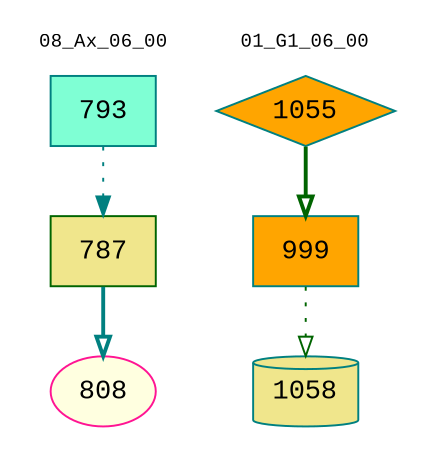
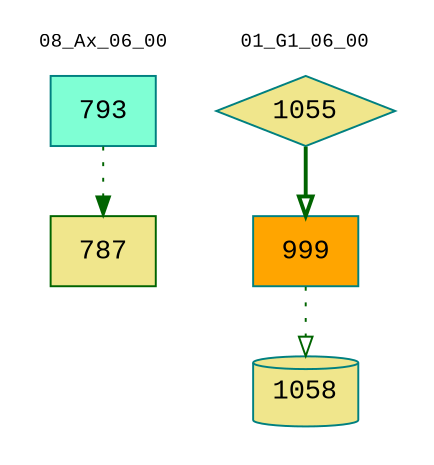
node "1055": fillcolor orange -> khaki
edge "793" -> "787": color teal -> darkgreen
node "808": removed
